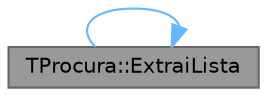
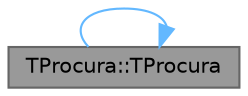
node "TProcura::ExtraiLista": label "TProcura::ExtraiLista" -> "TProcura::TProcura"
